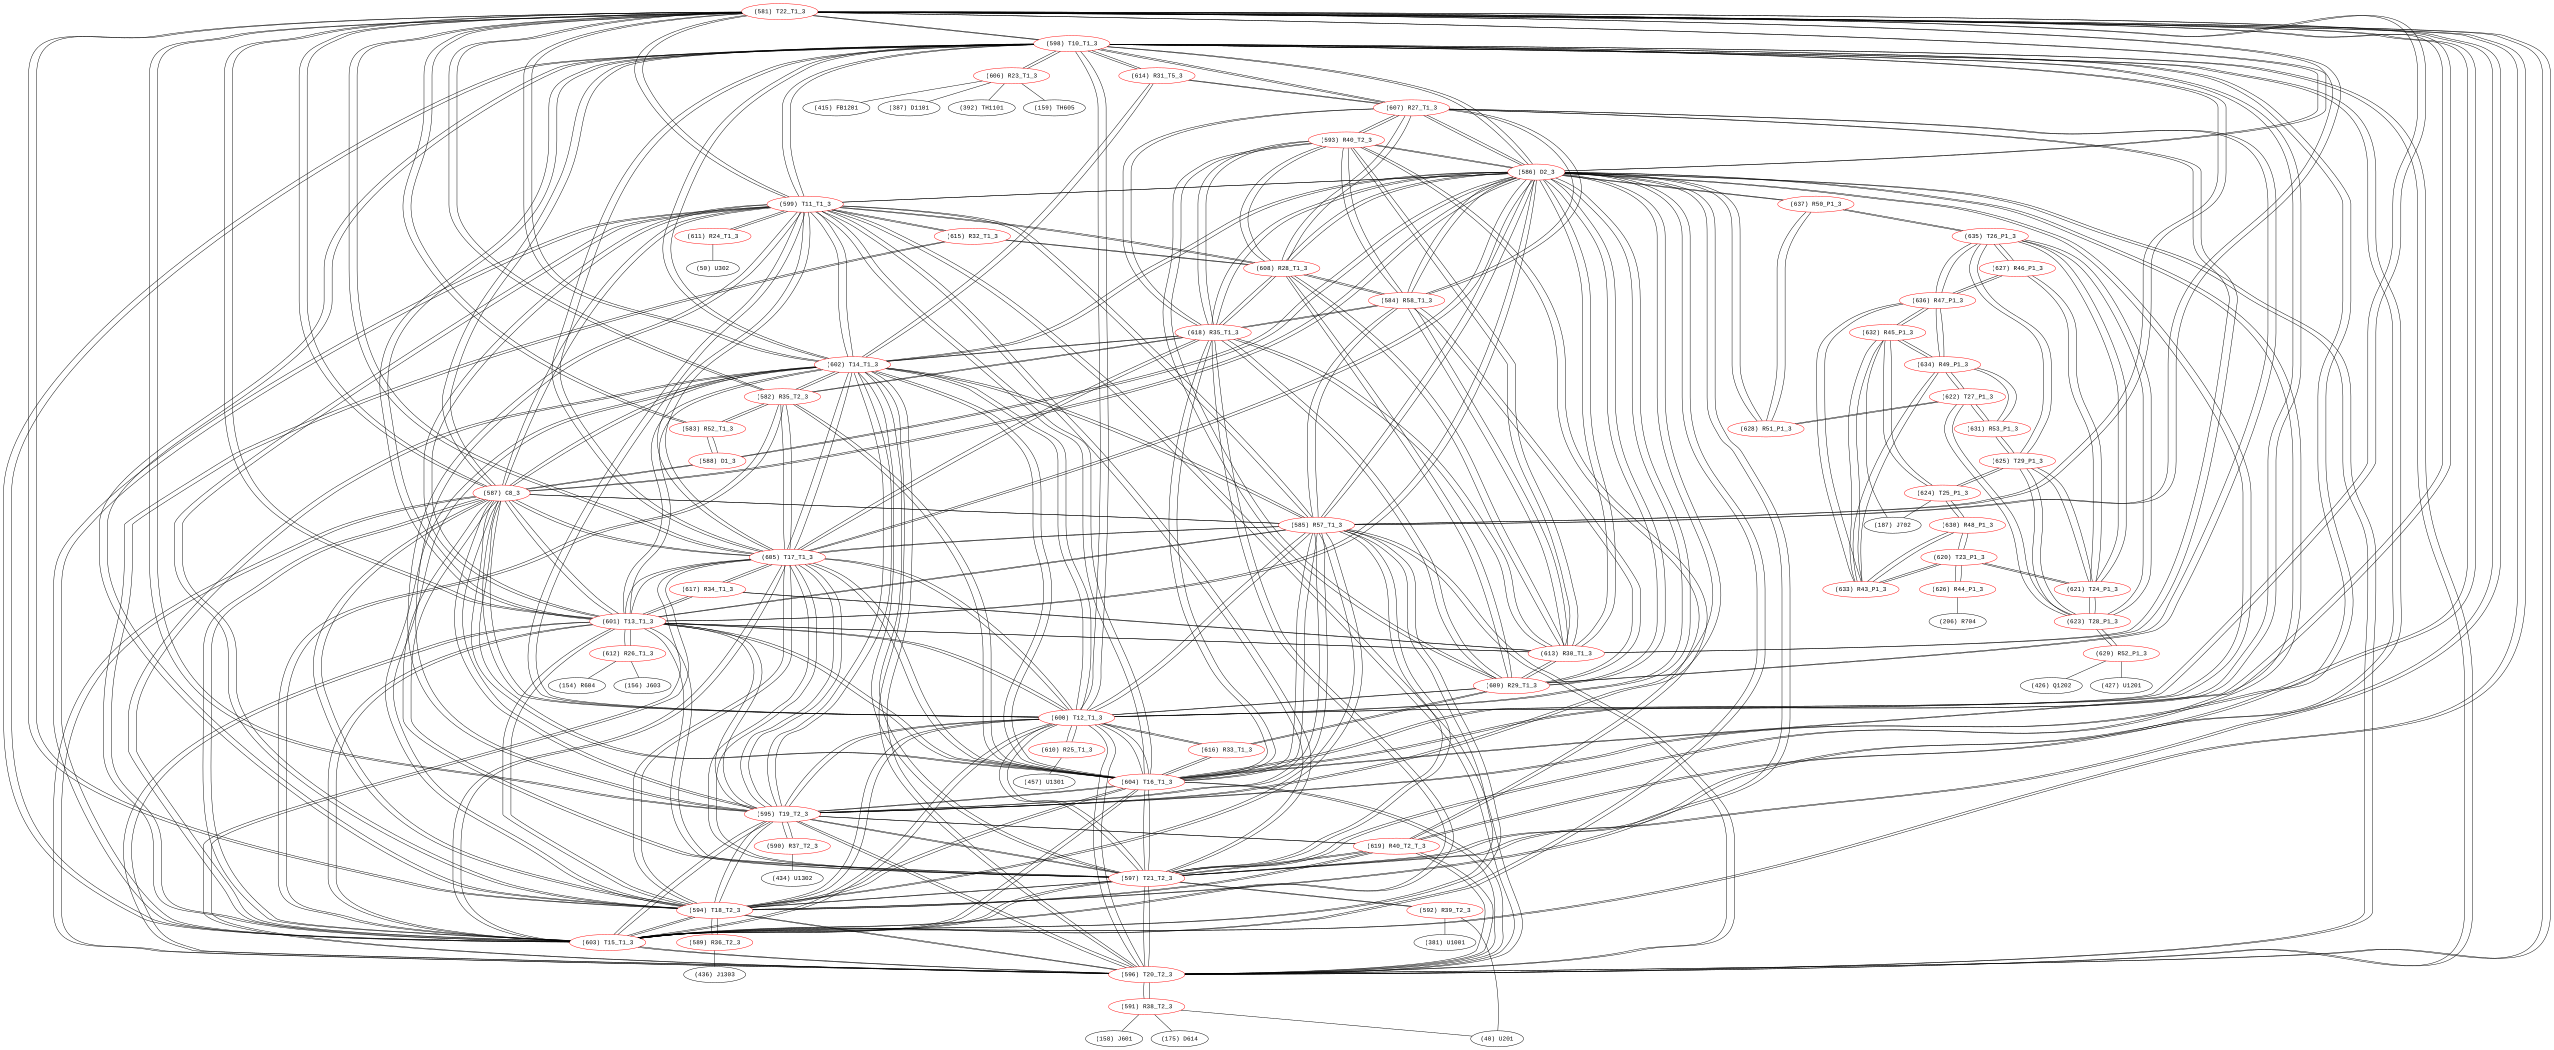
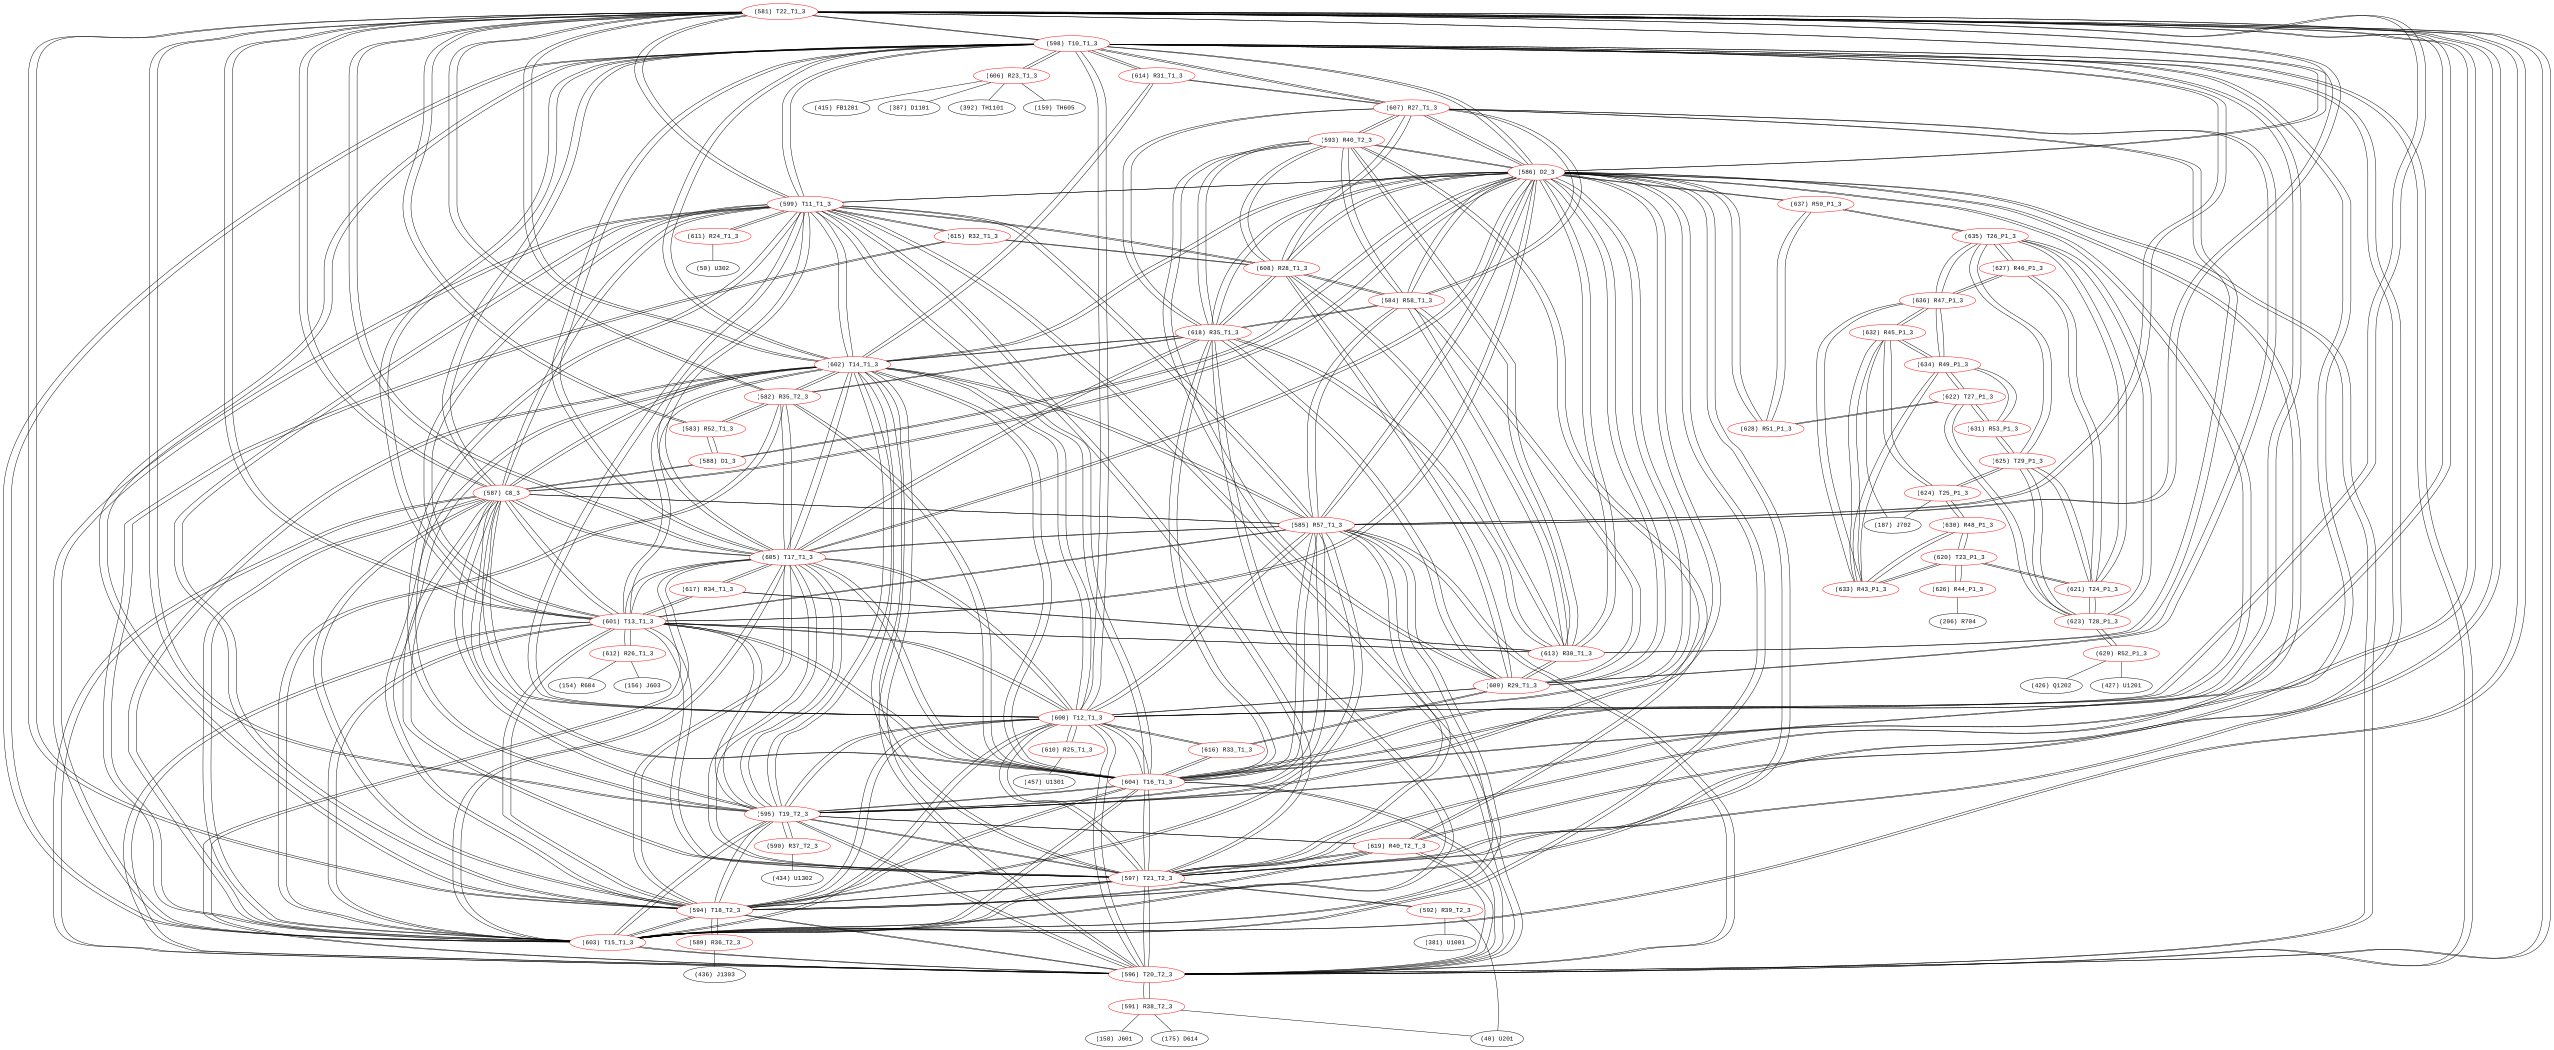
node "(614) R31_T5_3": label "(614) R31_T5_3" -> "(614) R31_T1_3"
